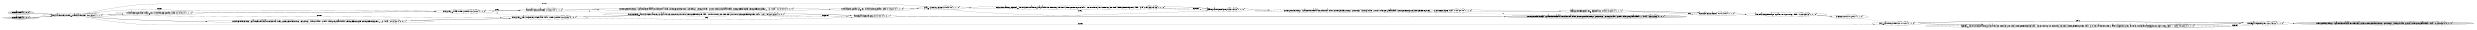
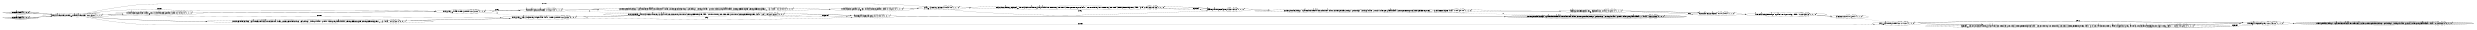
node "testDefaultField['1', '0', '0']": shape ellipse -> diamond
